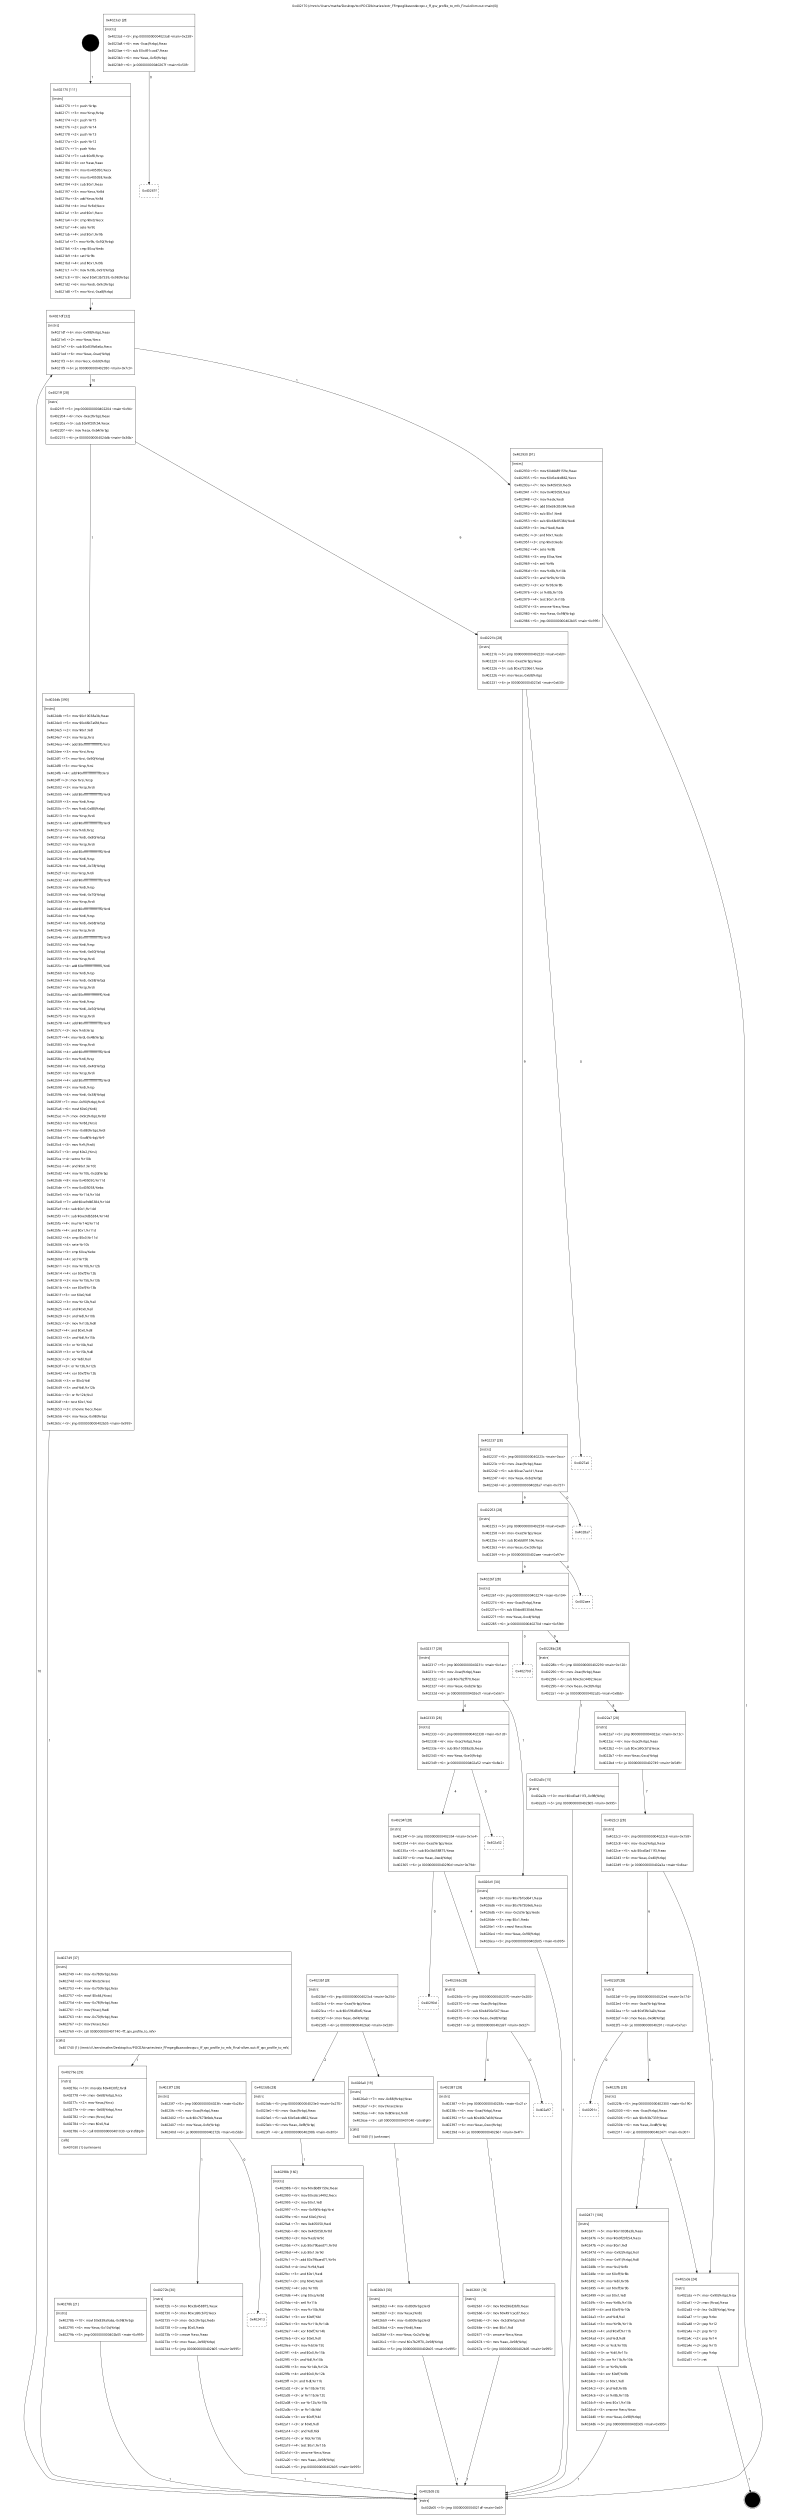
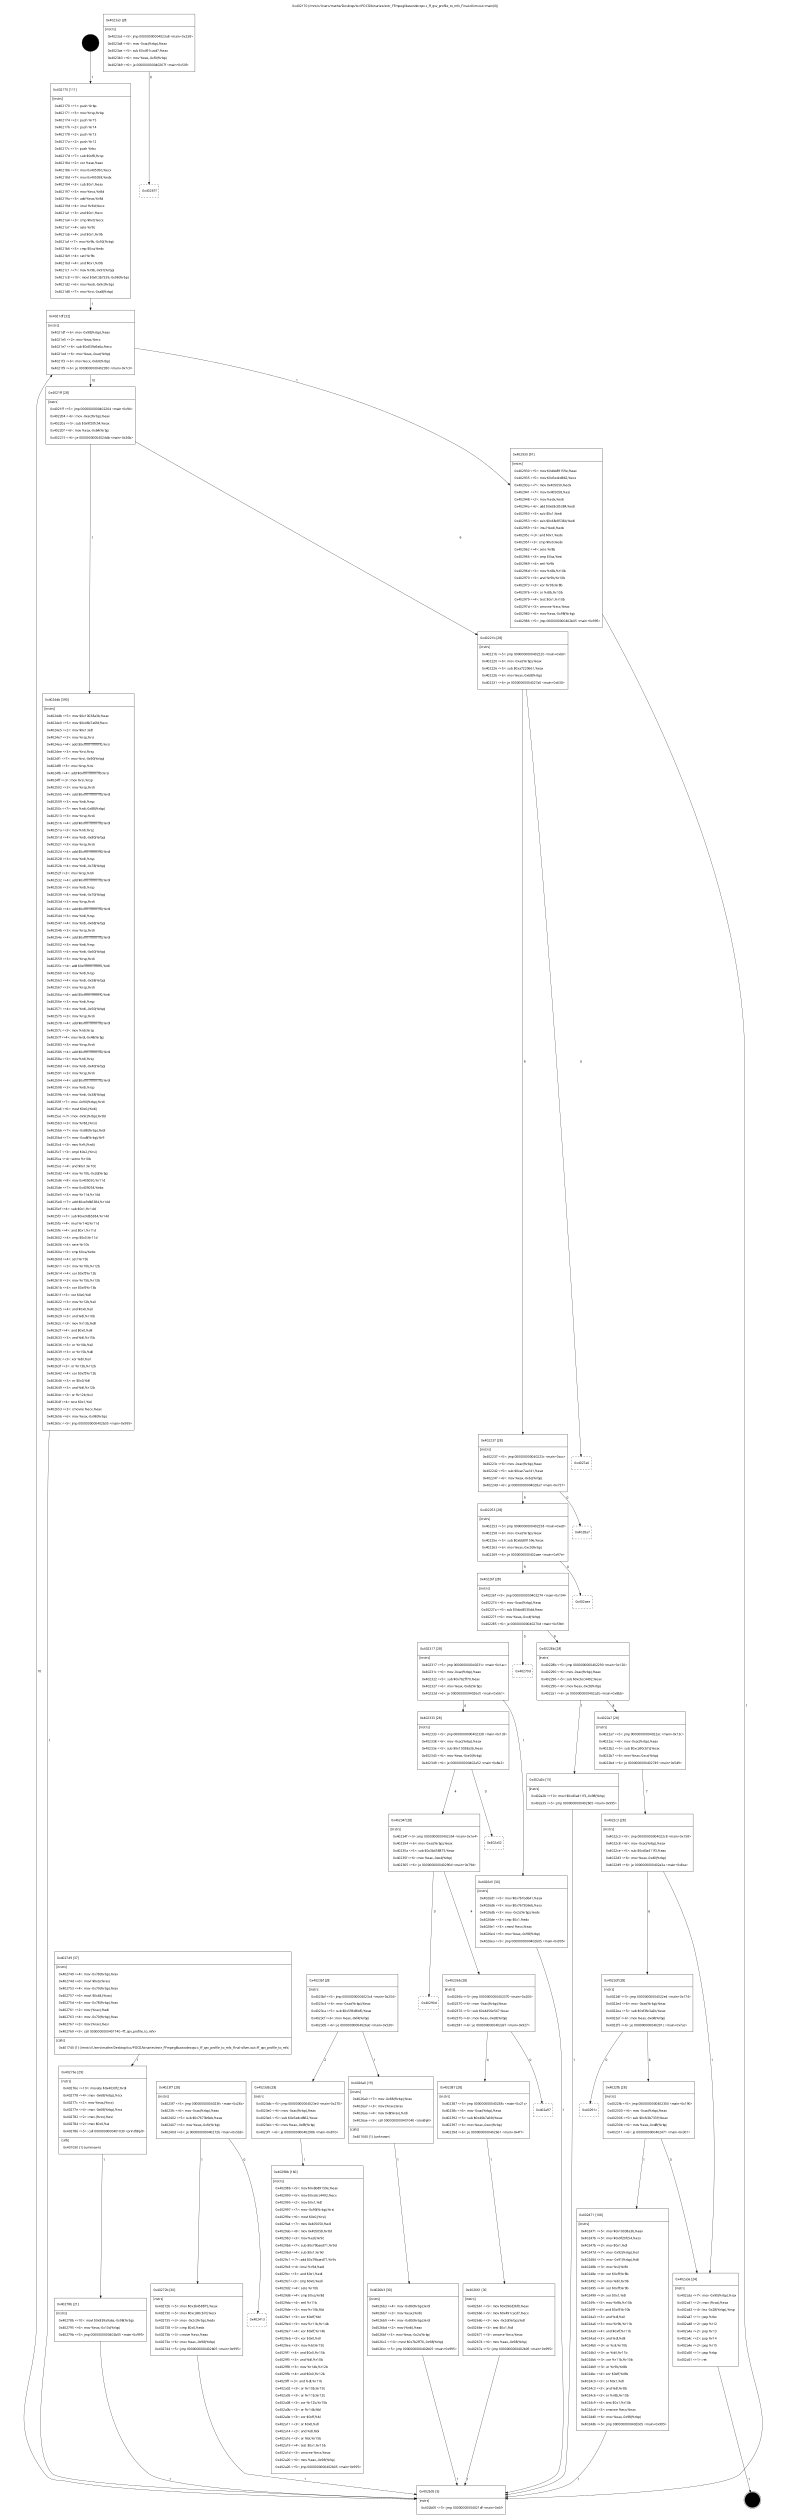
edge "0x40276e [29]" -> "0x40278b [21]": added, label "1"
